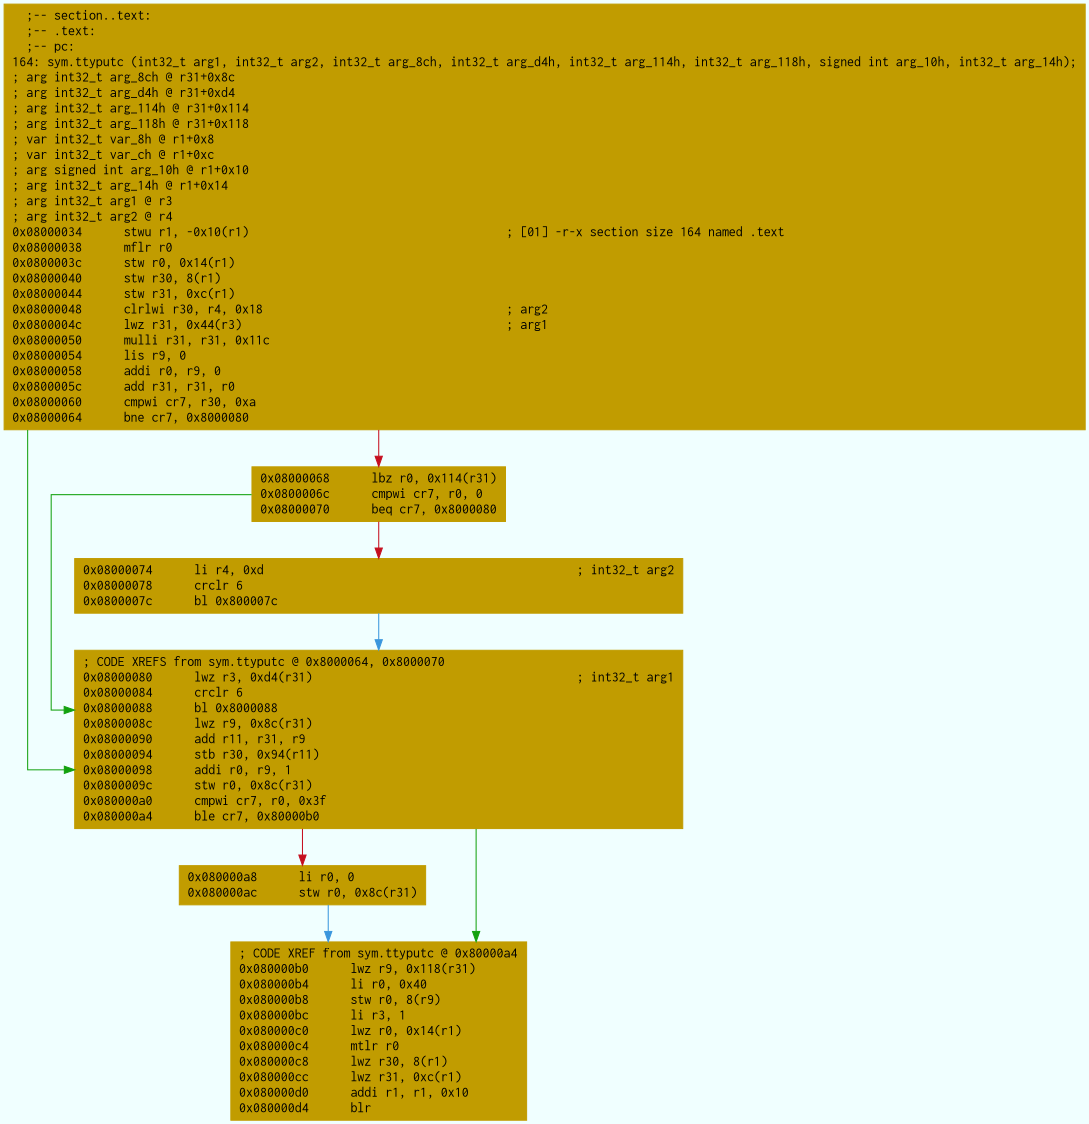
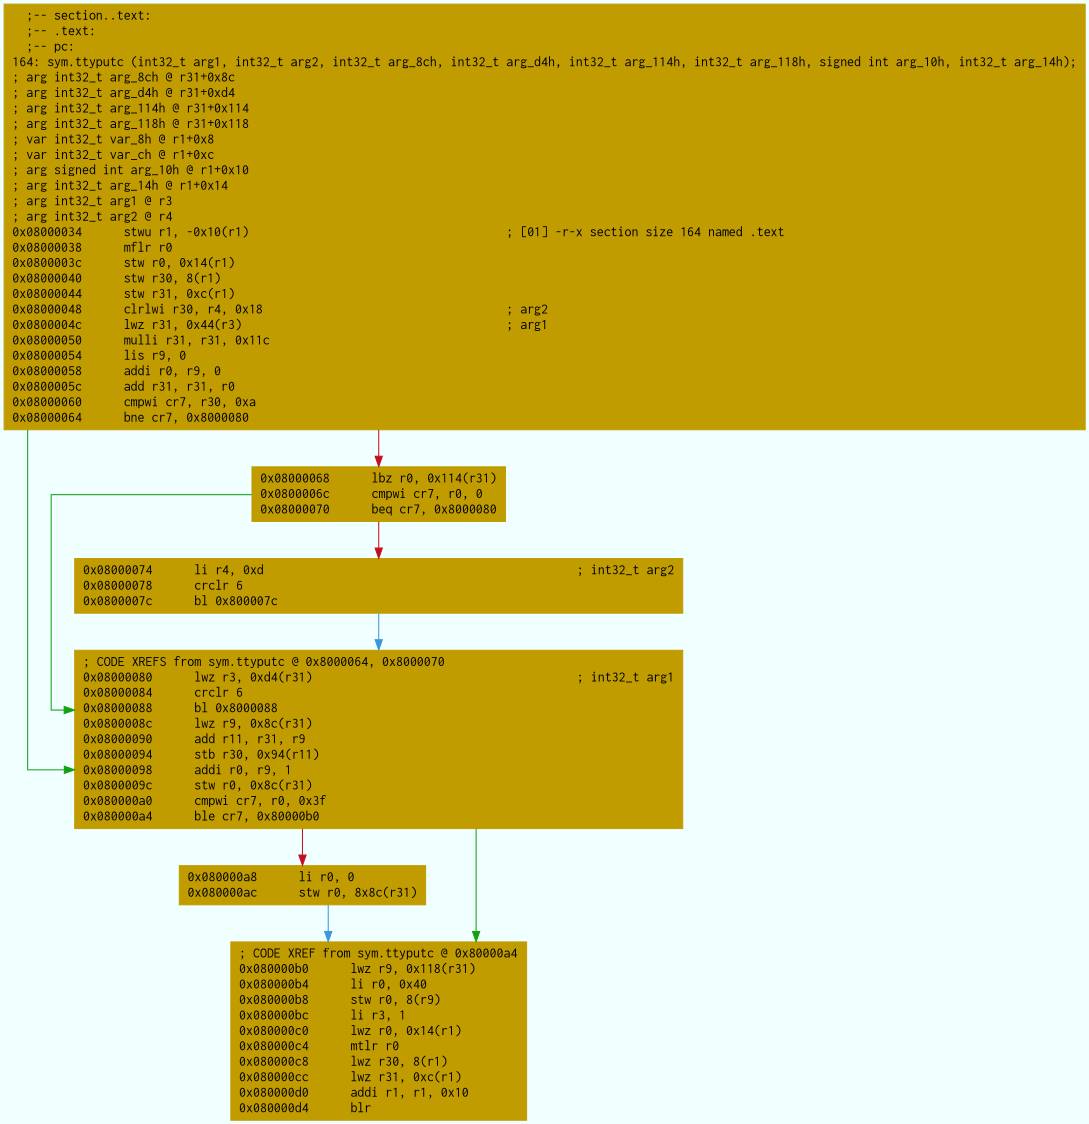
node "0x080000a8      li r0, 0 0x080000ac      stw r0, 0x8c(r31)": label "0x080000a8      li r0, 0 0x080000ac      stw r0, 0x8c(r31)" -> "0x080000a8      li r0, 0 0x080000ac      stw r0, 8x8c(r31)"
